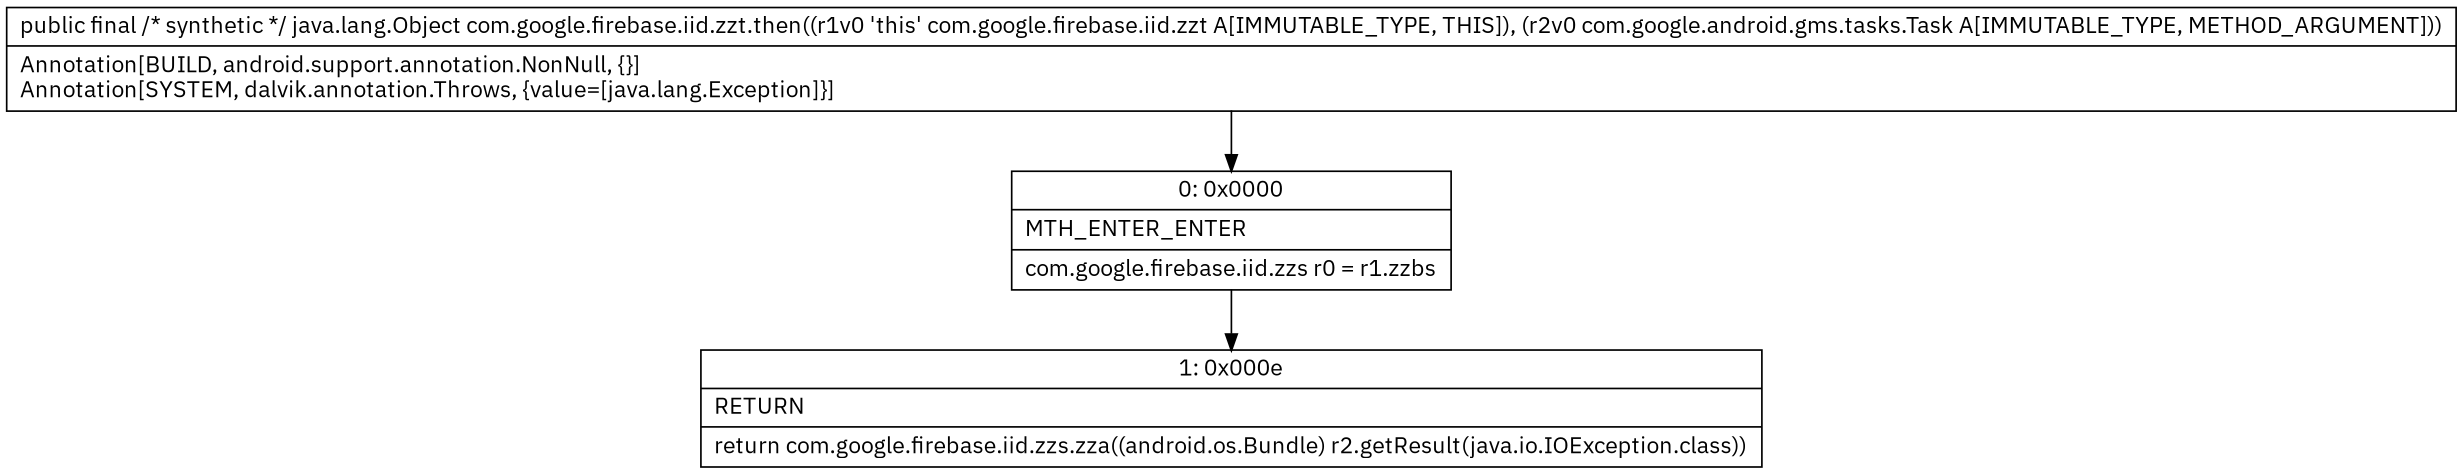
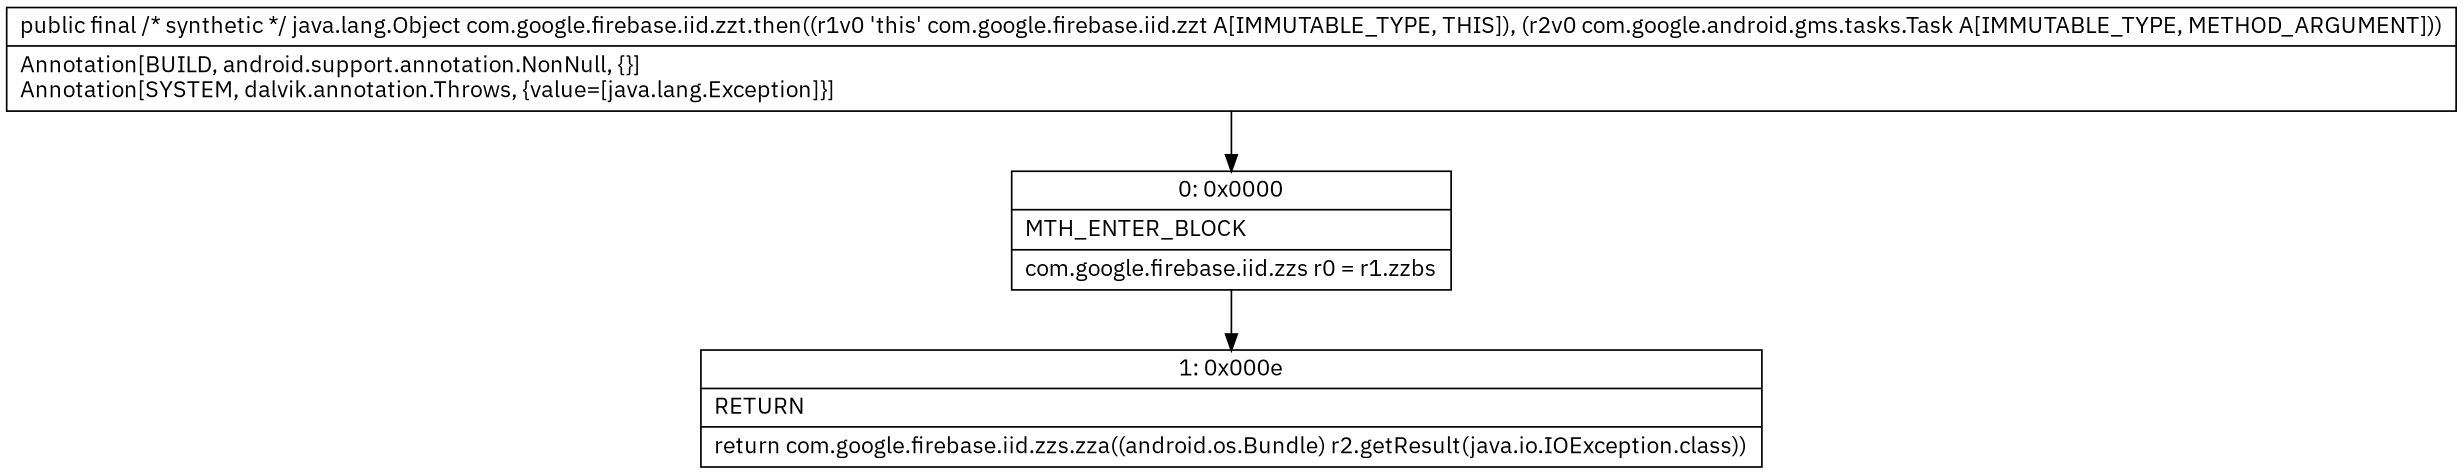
node "0: 0x0000": text "MTH_ENTER_ENTER" -> "MTH_ENTER_BLOCK"
